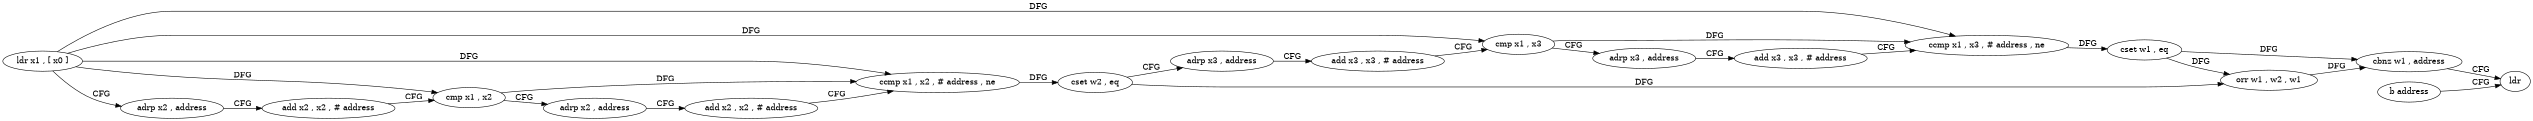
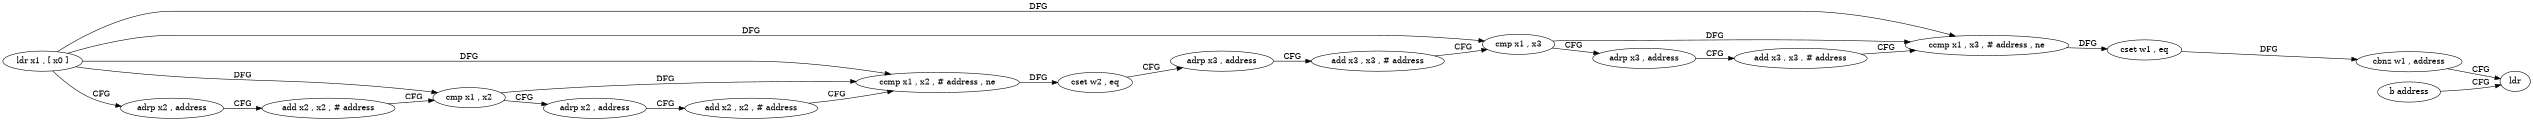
node "orr w1 , w2 , w1": removed
